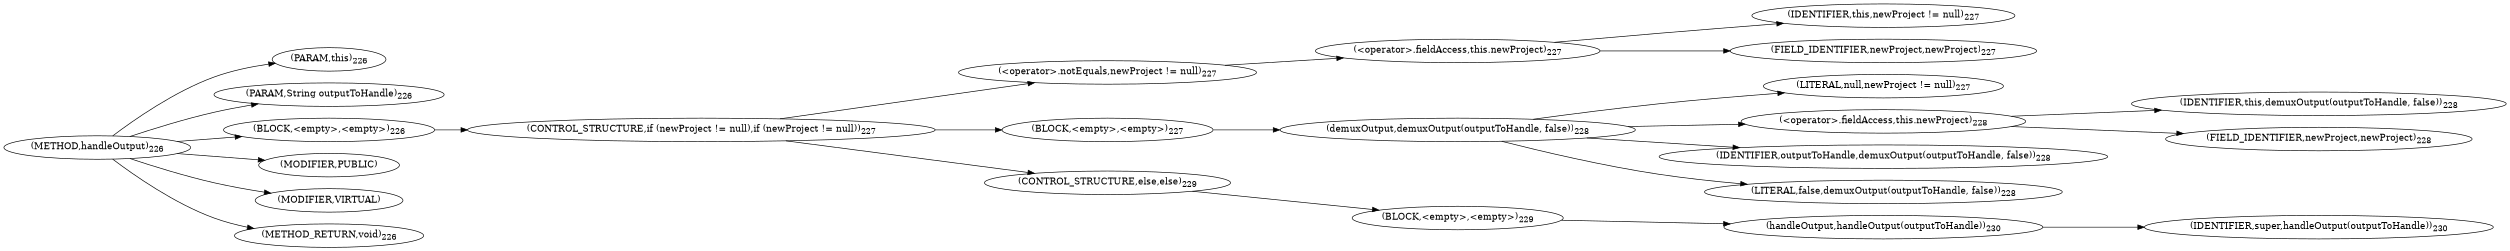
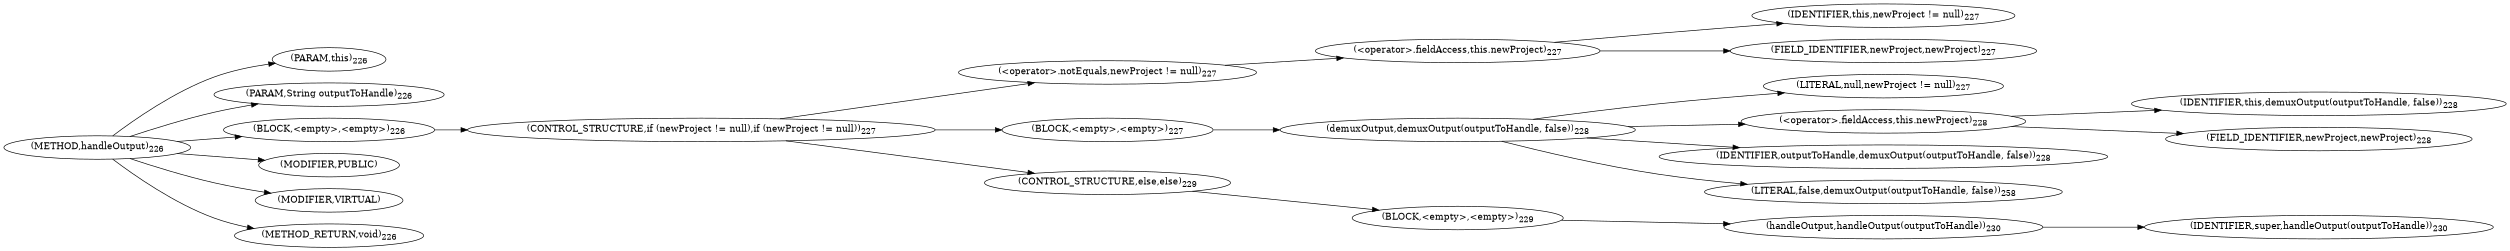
node "(LITERAL,false,demuxOutput(outputToHandle, false))": text "228" -> "258"
